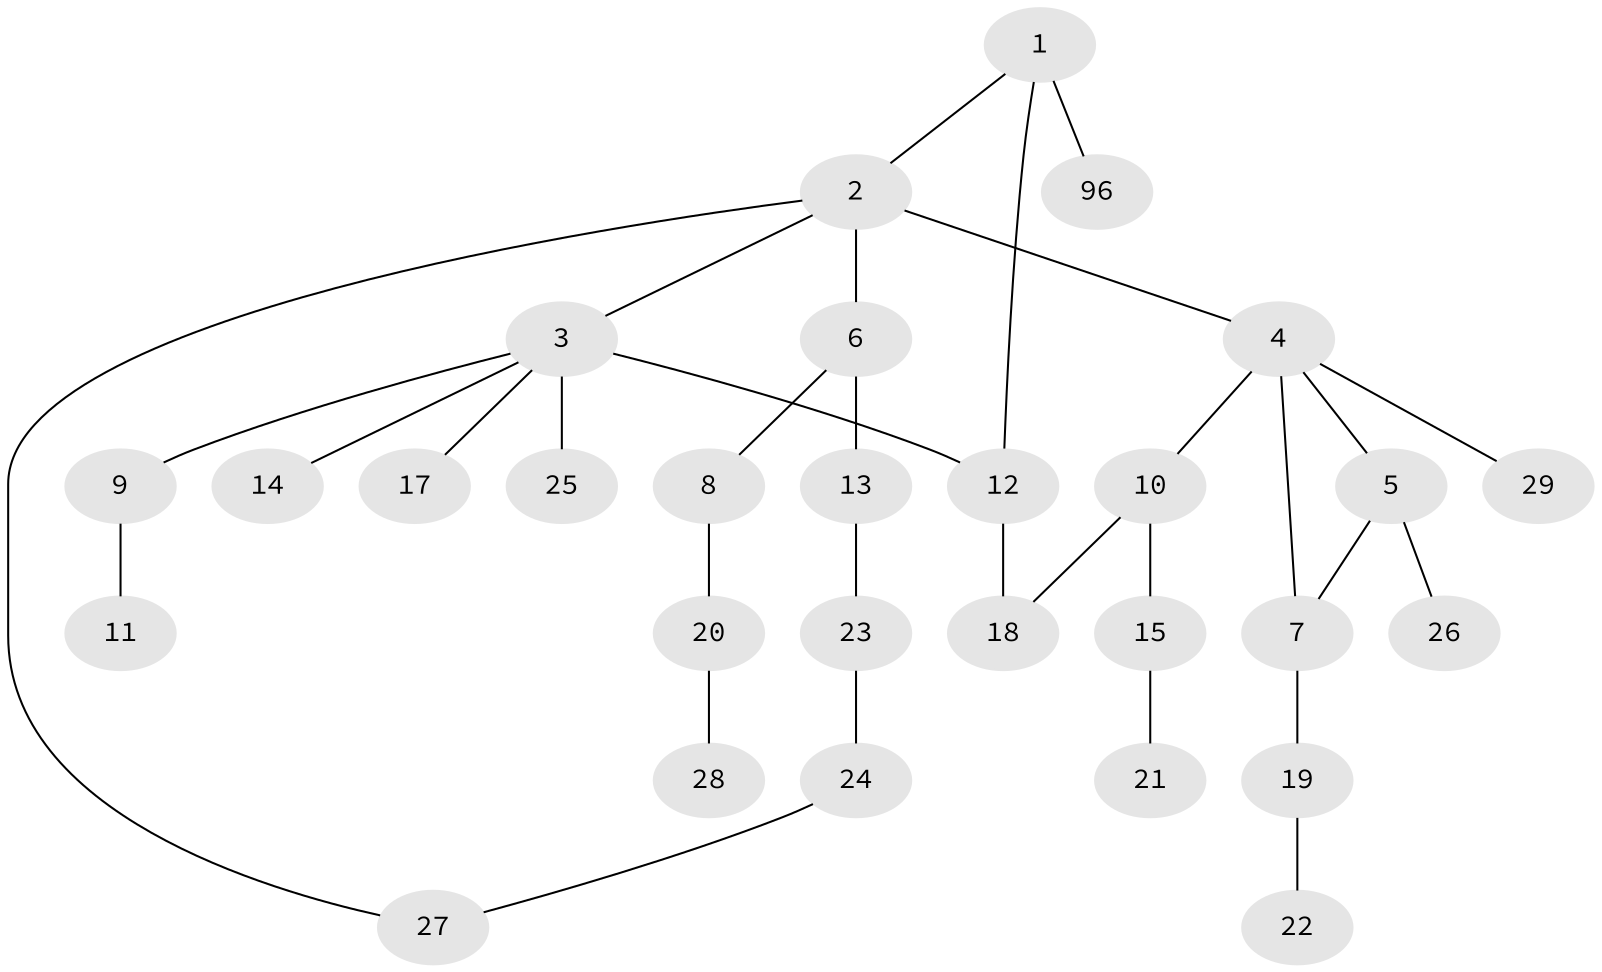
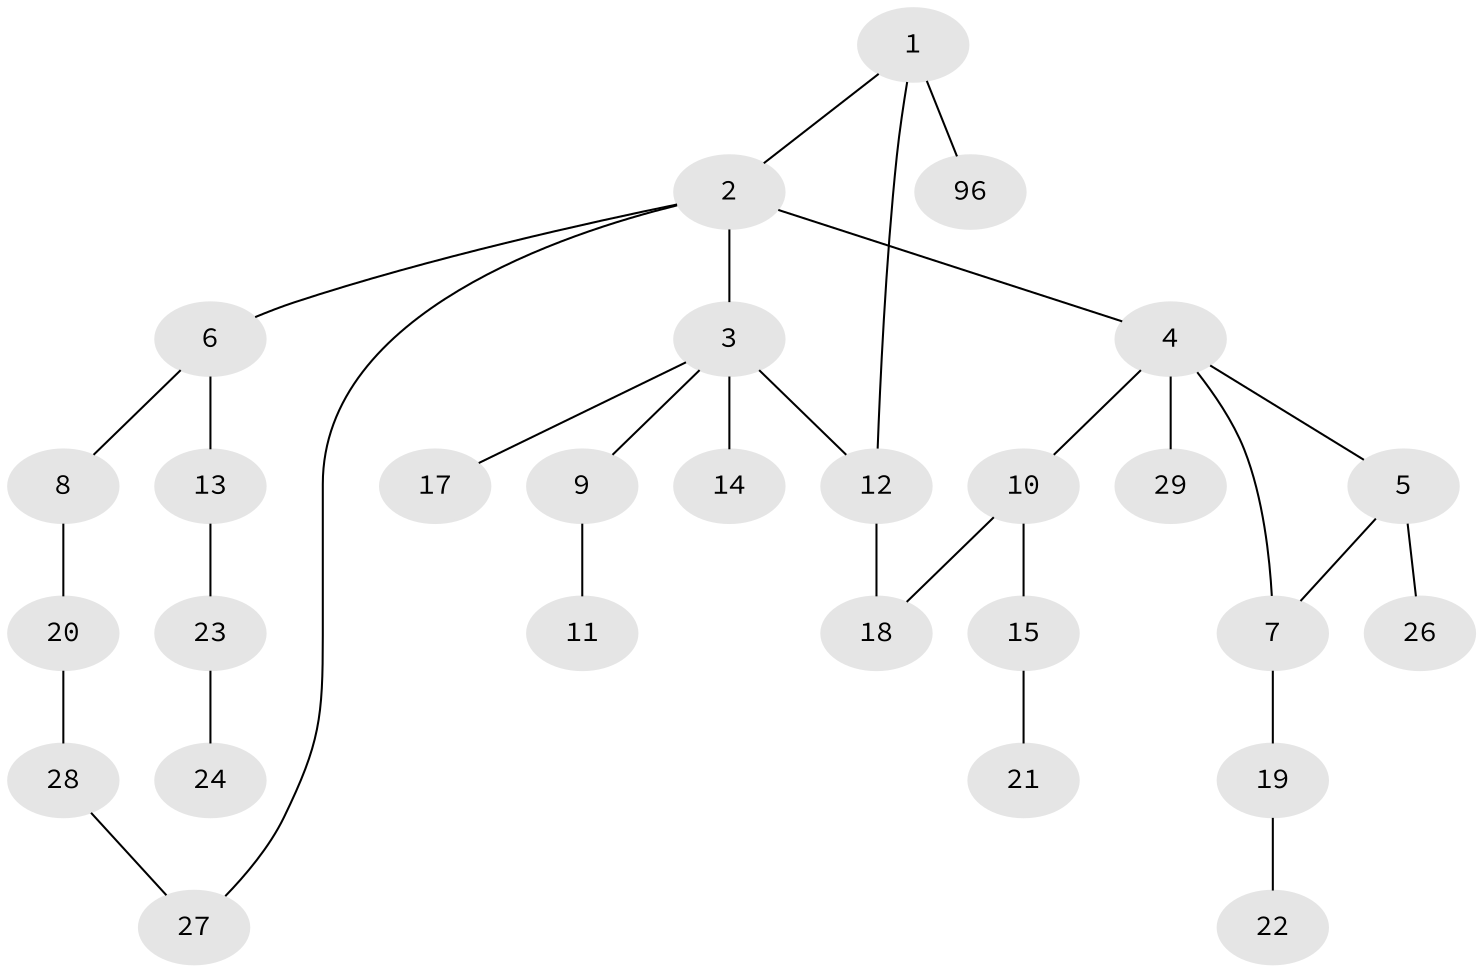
node "25": removed
edge "24" -- "27": now "28" -- "27"
